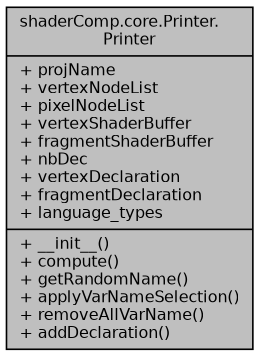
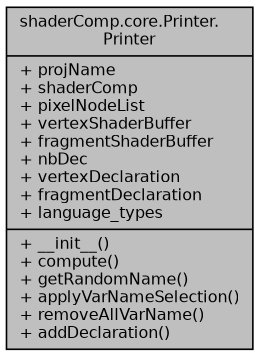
node "shaderComp.core.Printer.": text "+ vertexNodeList" -> "+ shaderComp"
